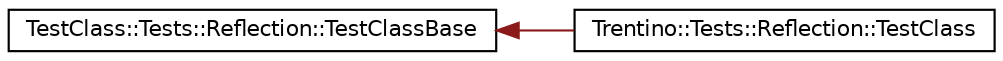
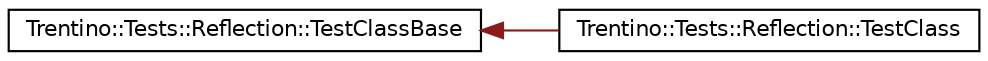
node "TestClass::Tests::Reflection::TestClassBase": label "TestClass::Tests::Reflection::TestClassBase" -> "Trentino::Tests::Reflection::TestClassBase"
